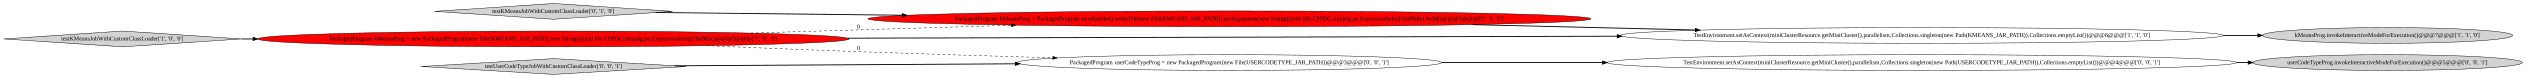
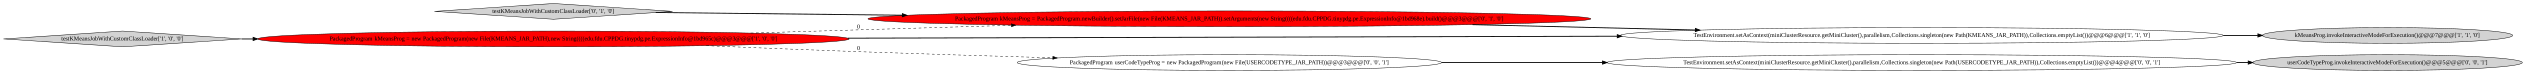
node "testUserCodeTypeJobWithCustomClassLoader['0', '0', '1']": removed
